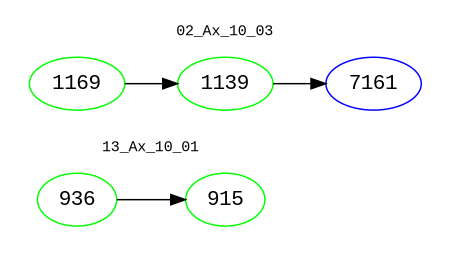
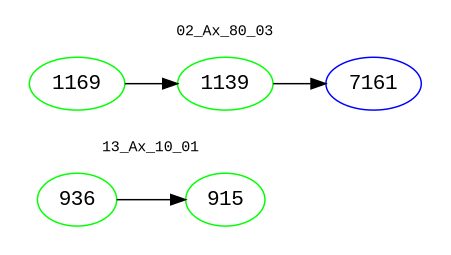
cluster "02_Ax_10_03": label "02_Ax_10_03" -> "02_Ax_80_03"
